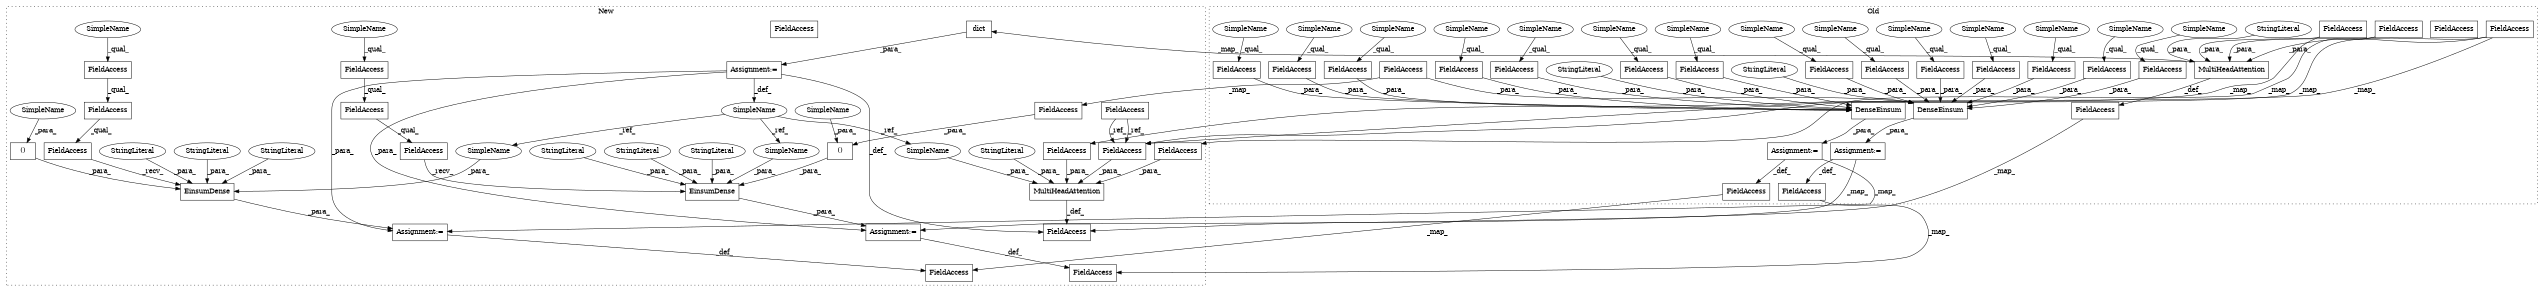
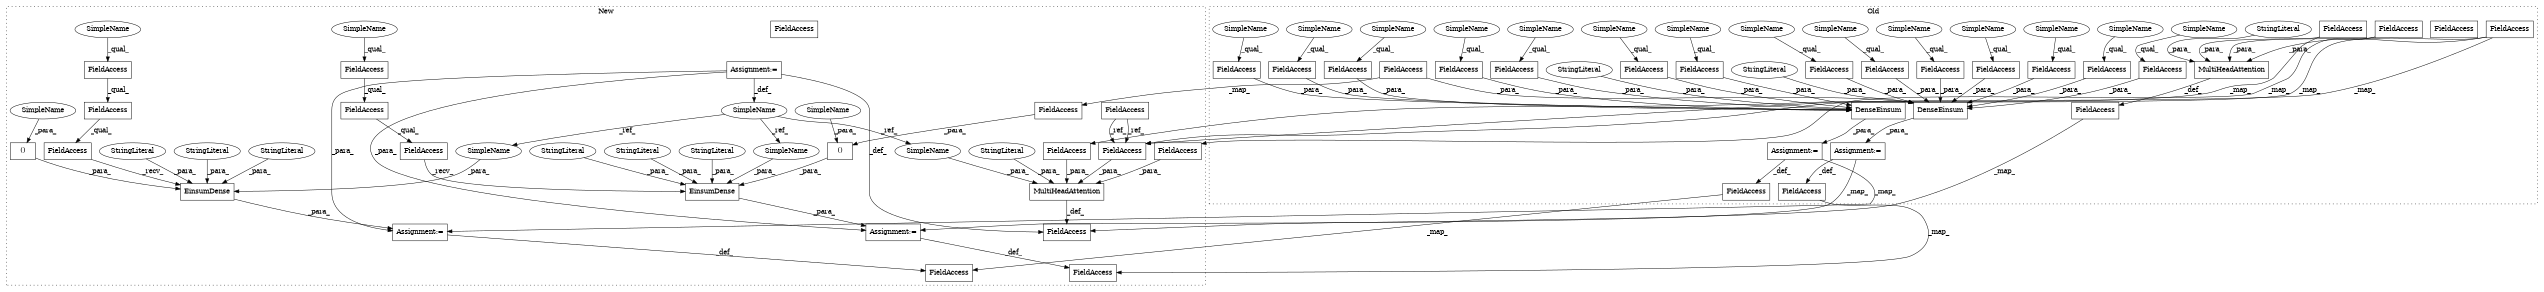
node "dict": removed
